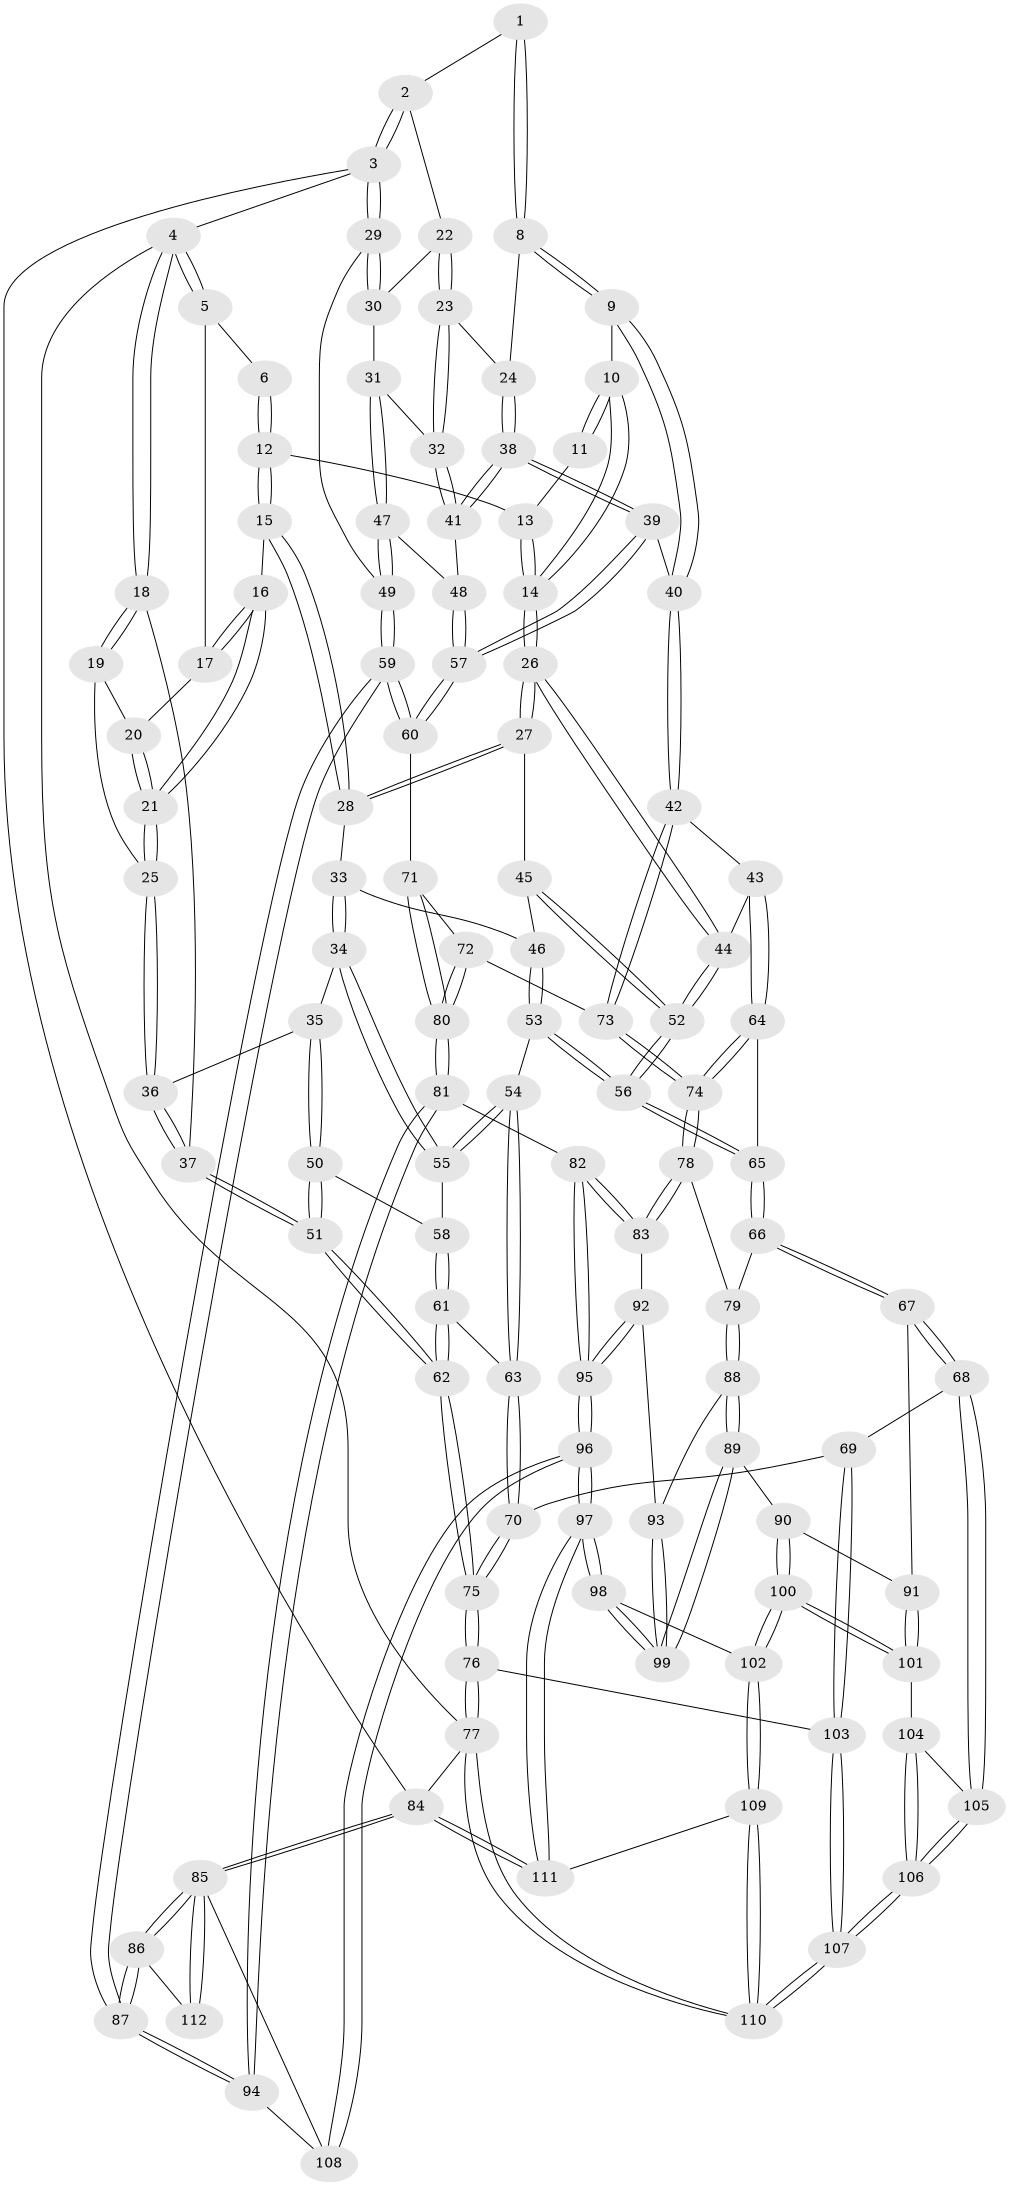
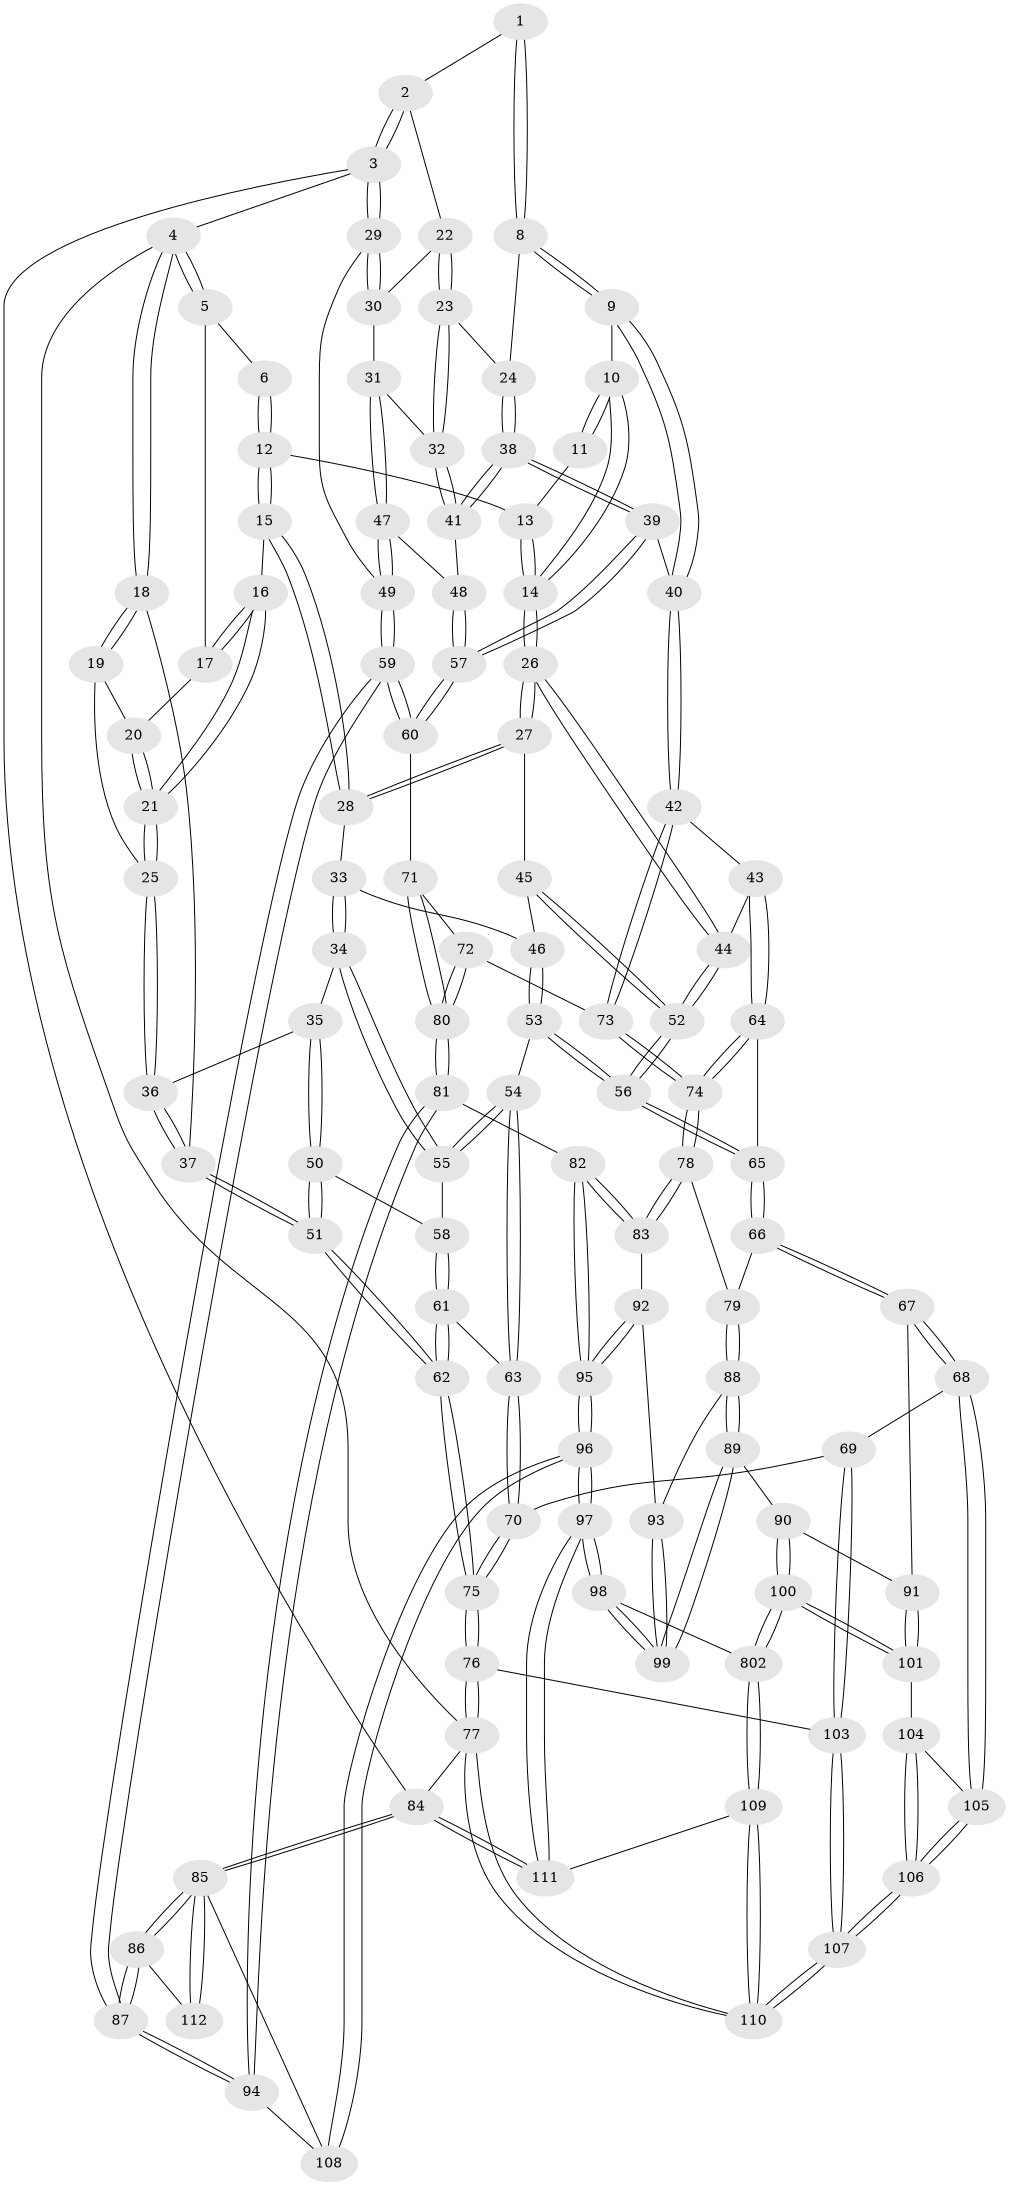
node "102": label "102" -> "802"
